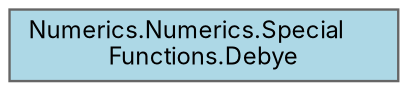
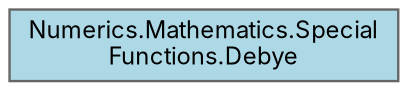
node "Numerics.Numerics.Special Functions.Debye": label "Numerics.Numerics.Special Functions.Debye" -> "Numerics.Mathematics.Special Functions.Debye"
